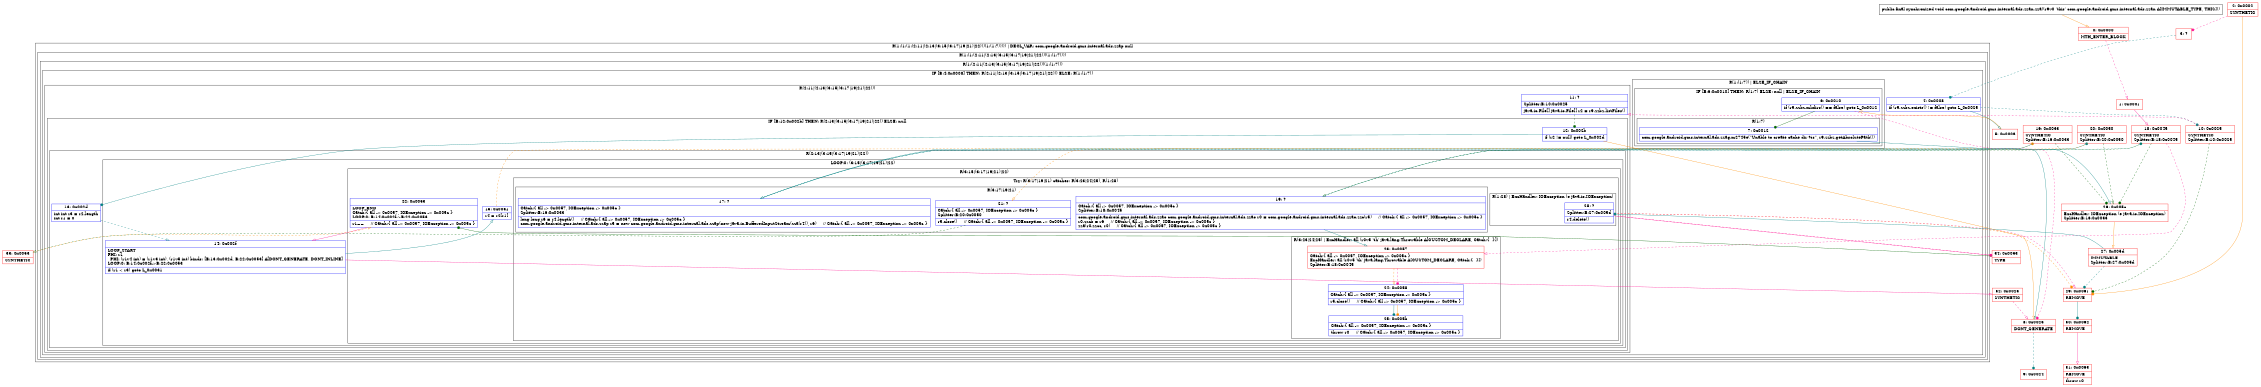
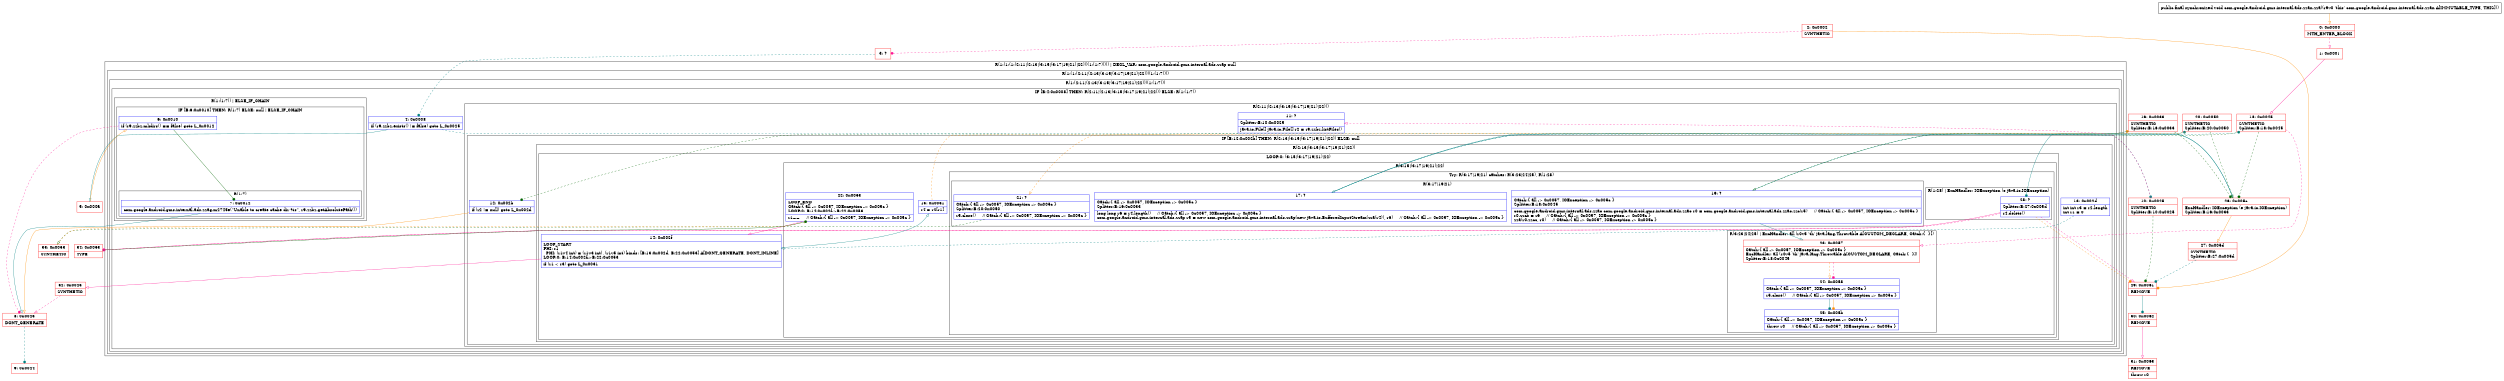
edge "12: 0x002b" -> "13: 0x002d": removed
edge "27: 0x005d" -> "28: ?": now "26: 0x005c" -> "28: ?"
node "27: 0x005d": text "IMMUTABLE" -> "SYNTHETIC"
